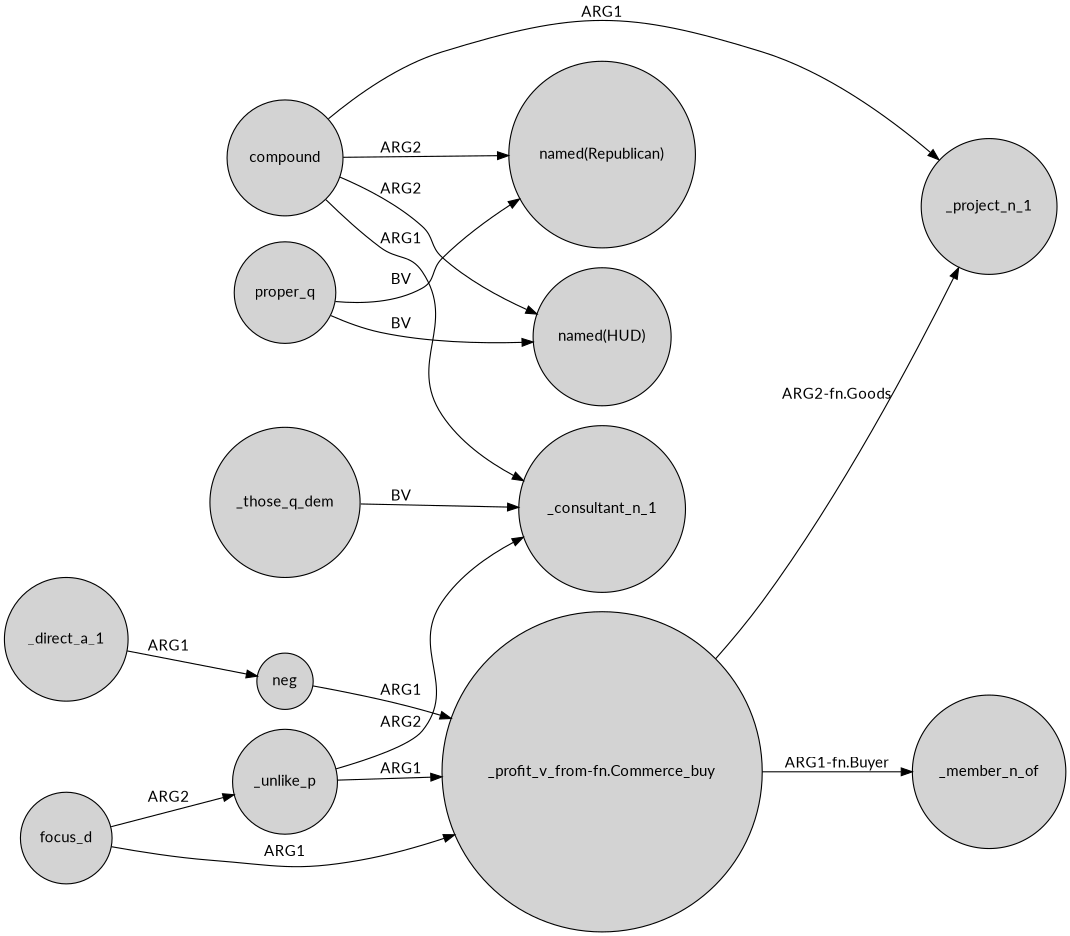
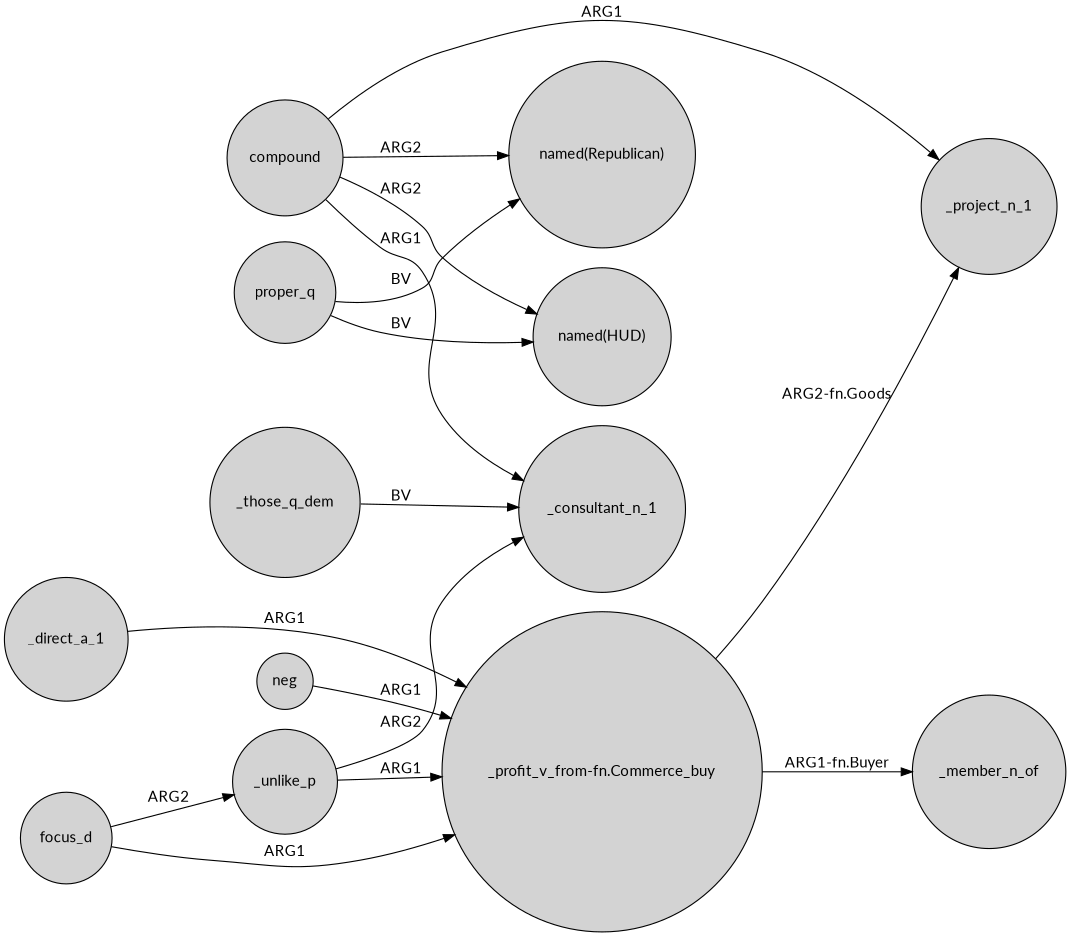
edge "_direct_a_1" -> "neg": now "_direct_a_1" -> "_profit_v_from-fn.Commerce_buy"
